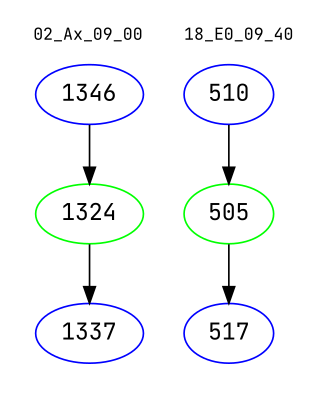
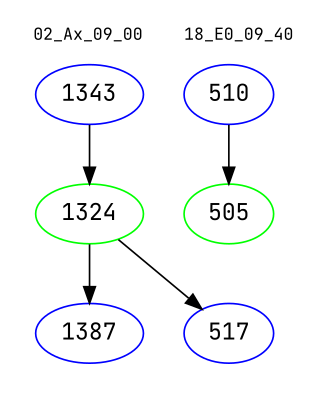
node "1346": label "1346" -> "1343"
edge "505" -> "517": now "1324" -> "517"
node "1337": label "1337" -> "1387"
